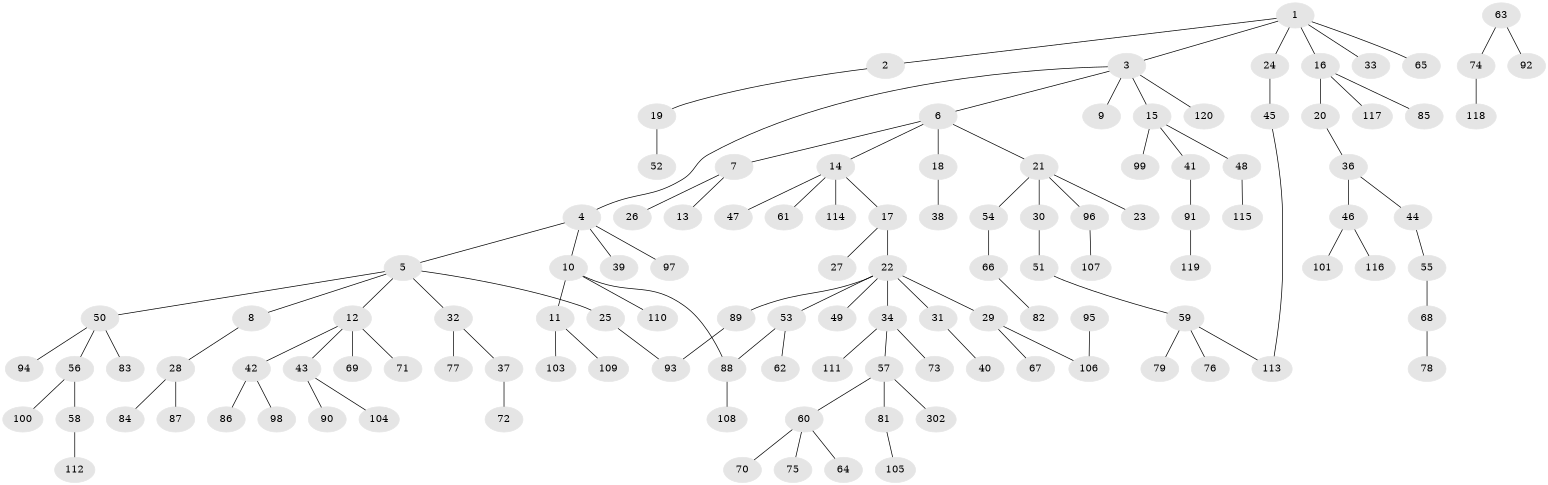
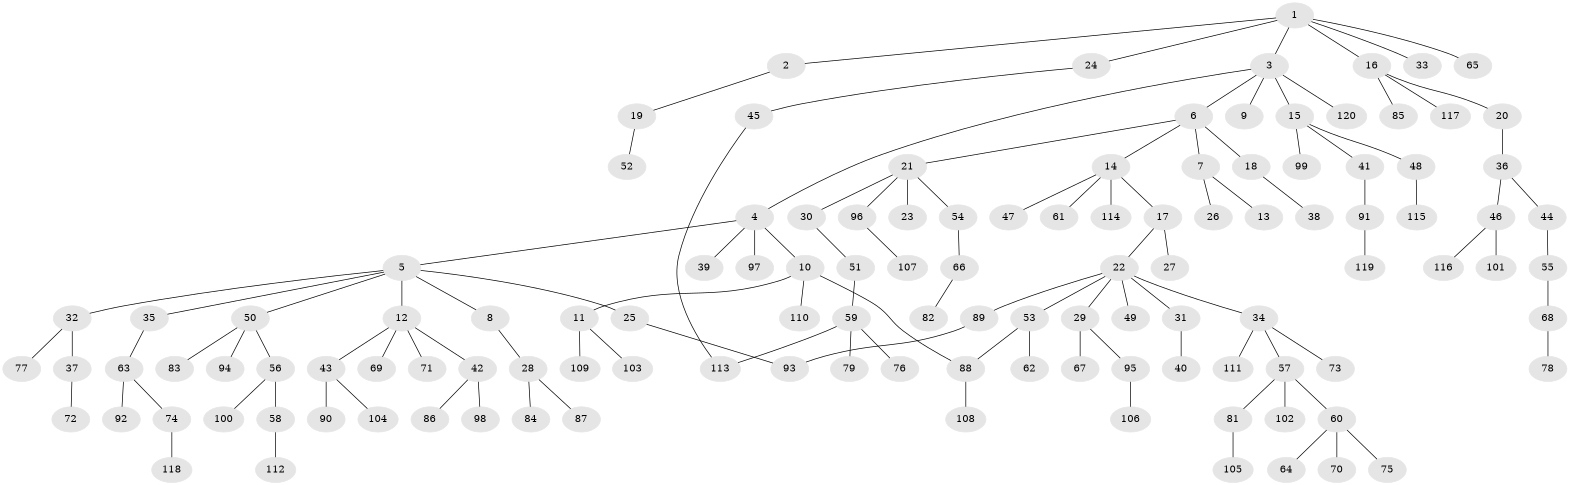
node "35": added
edge "29" -- "106": now "29" -- "95"
node "302": label "302" -> "102"
